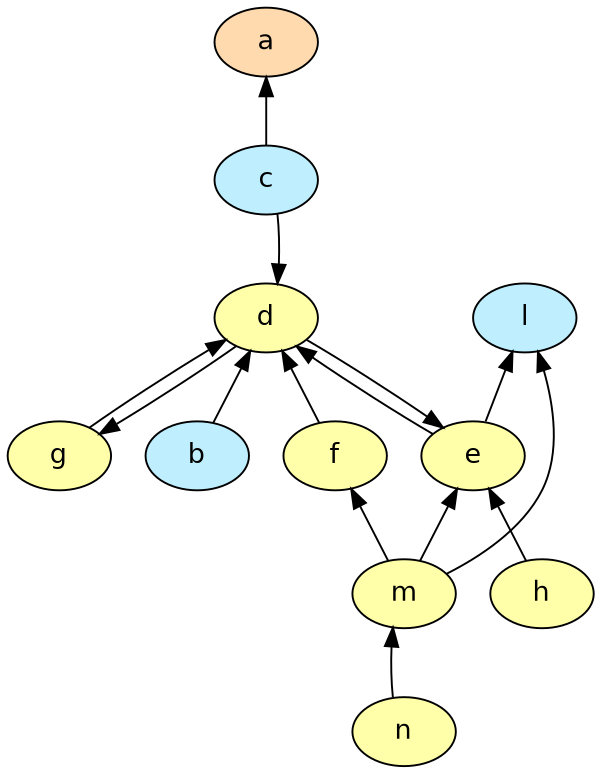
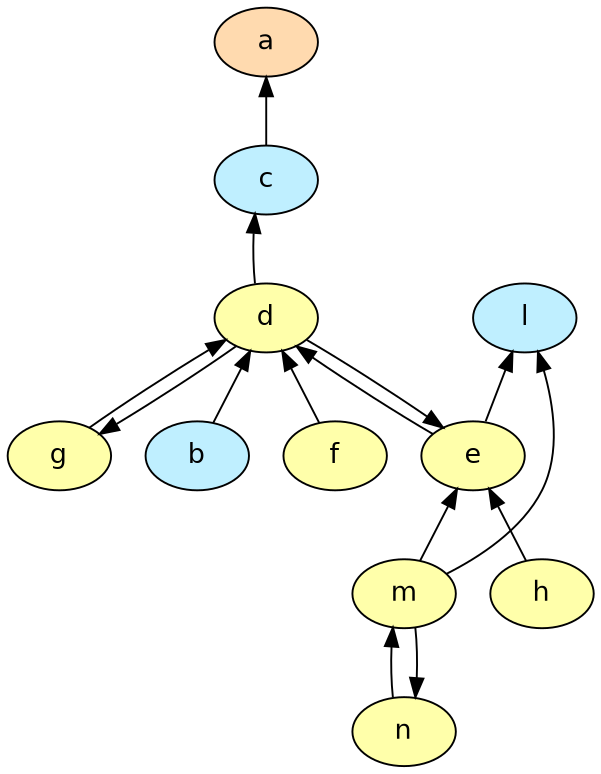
edge "c" -> "d": reversed
edge "m" -> "f": now "m" -> "n"
